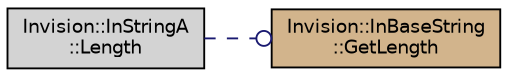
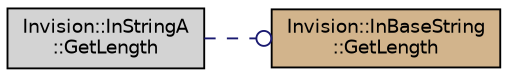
node "Invision::InStringA ::Length": label "Invision::InStringA ::Length" -> "Invision::InStringA ::GetLength"
